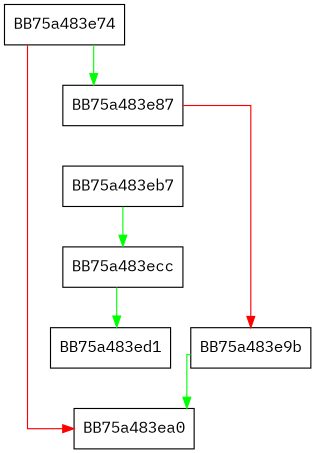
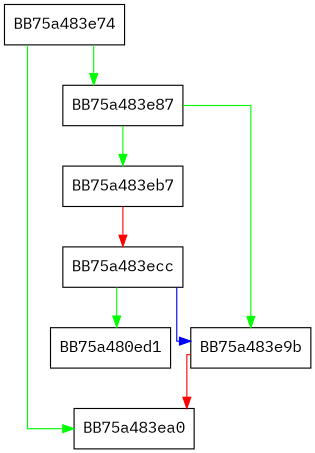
edge "BB75a483e87" -> "BB75a483eb7": added
edge "BB75a483e87" -> "BB75a483e9b": color red -> green
edge "BB75a483eb7" -> "BB75a483ecc": color green -> red
edge "BB75a483e74" -> "BB75a483ea0": color red -> green
edge "BB75a483ecc" -> "BB75a483e9b": added
node "BB75a483ed1": label "BB75a483ed1" -> "BB75a480ed1"
edge "BB75a483e9b" -> "BB75a483ea0": color green -> red
